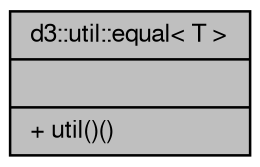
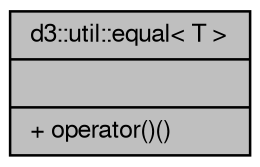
node "d3::util::equal< T >": text "+ util()()" -> "+ operator()()"
